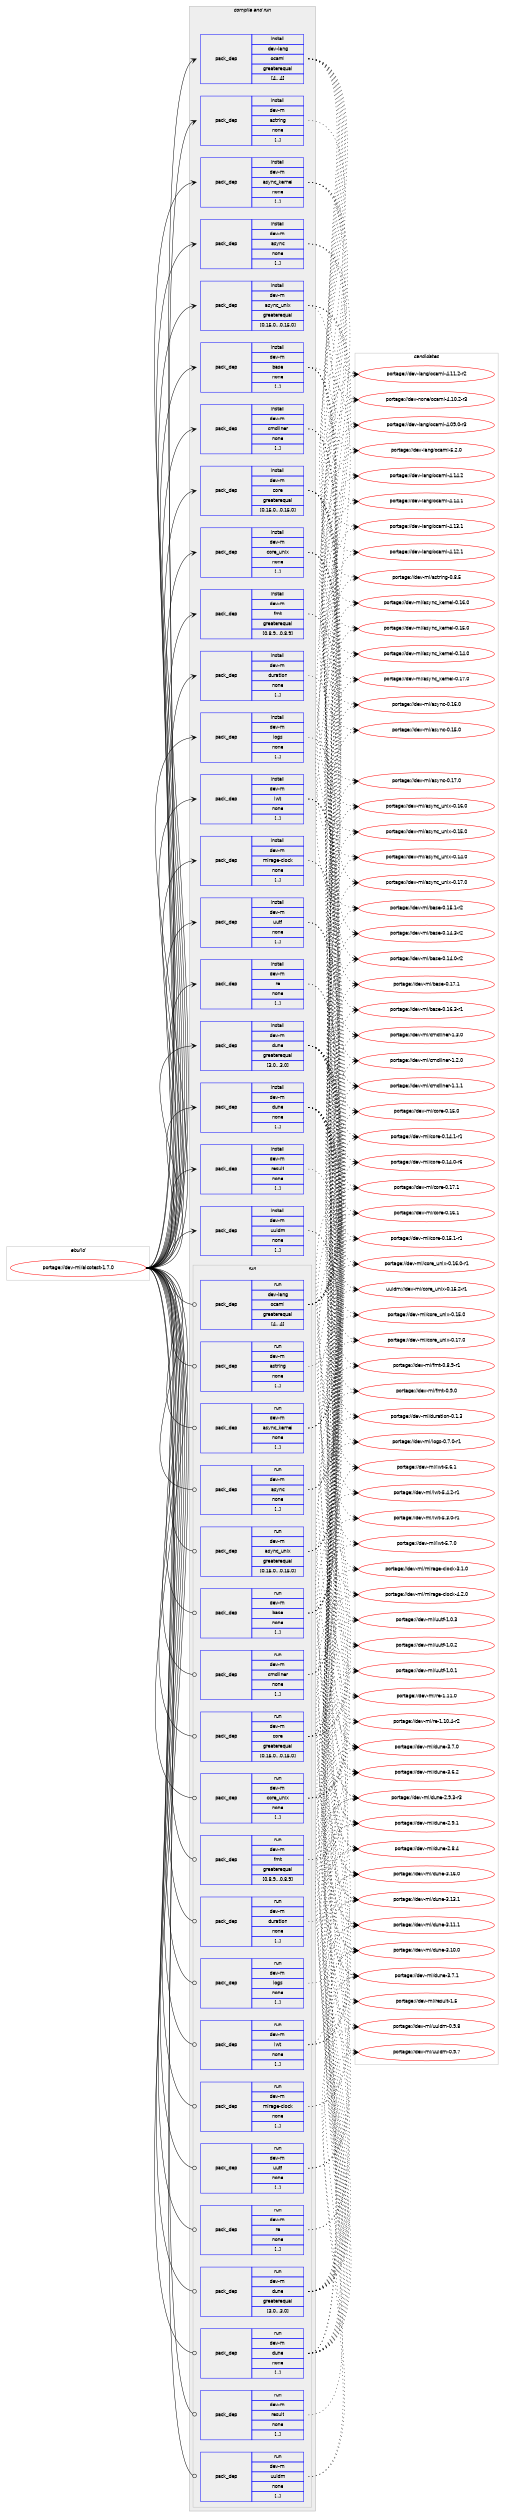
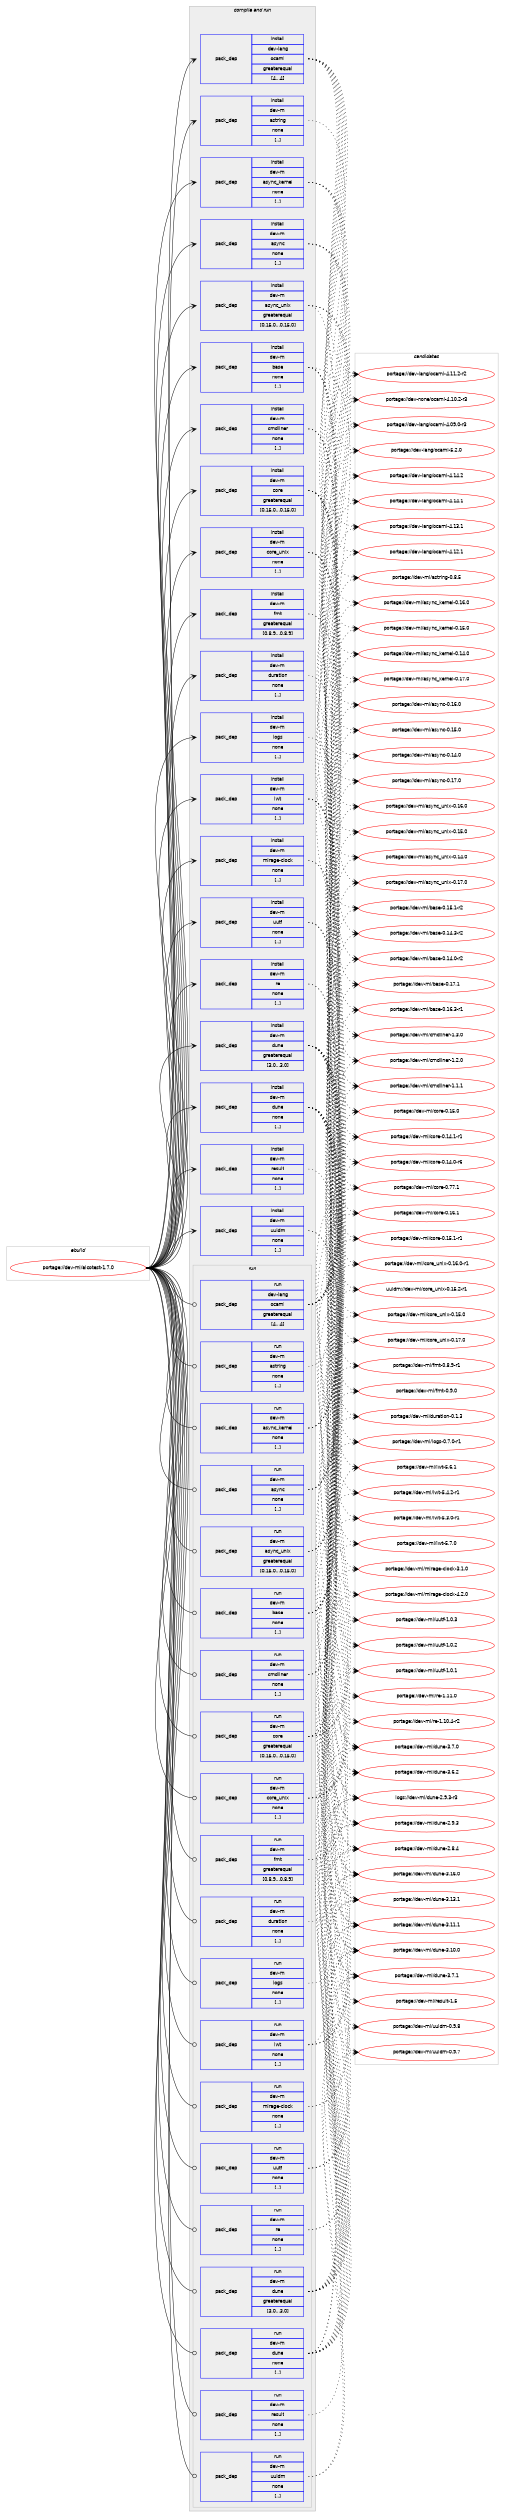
node "portage://dev-ml/async-0.14.0": added
node "portage://dev-ml/core-0.17.1": label "portage://dev-ml/core-0.17.1" -> "portage://dev-ml/core-0.77.1"
node "portage://dev-ml/dune-2.9.3-r3": label "portage://dev-ml/dune-2.9.3-r3" -> "logs://dev-ml/dune-2.9.3-r3"
node "portage://dev-ml/dune-2.9.1": label "portage://dev-ml/dune-2.9.1" -> "portage://dev-ml/dune-2.9.3"
